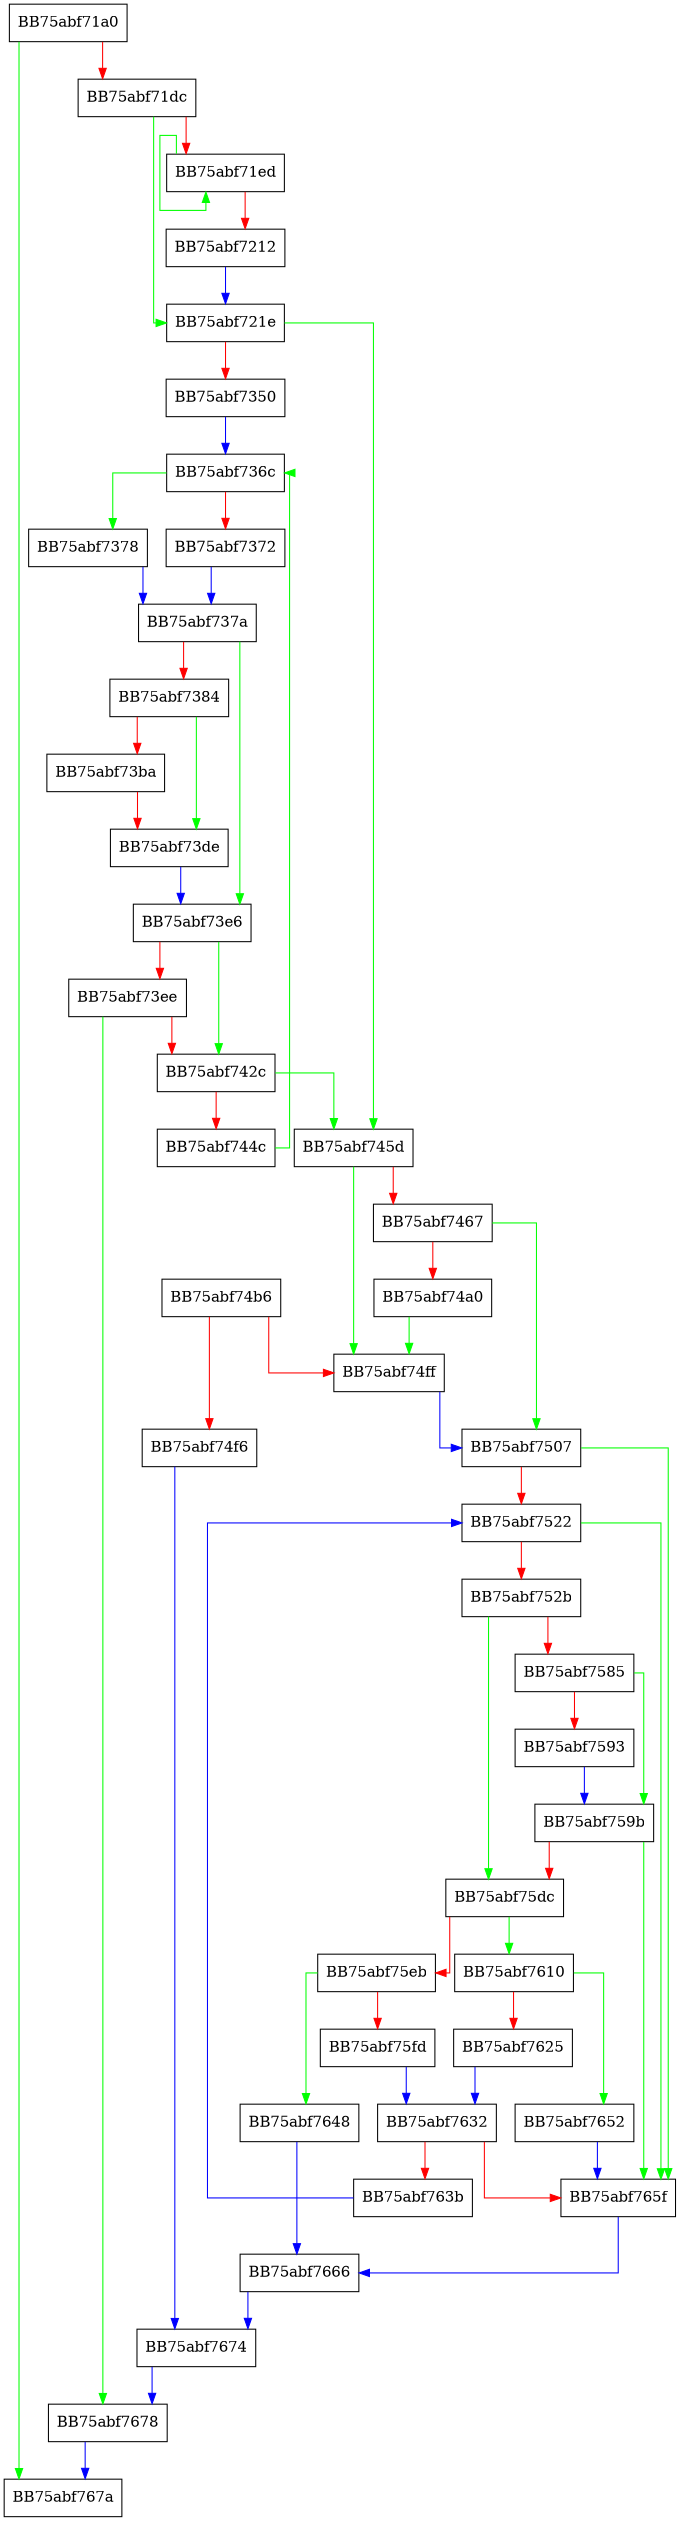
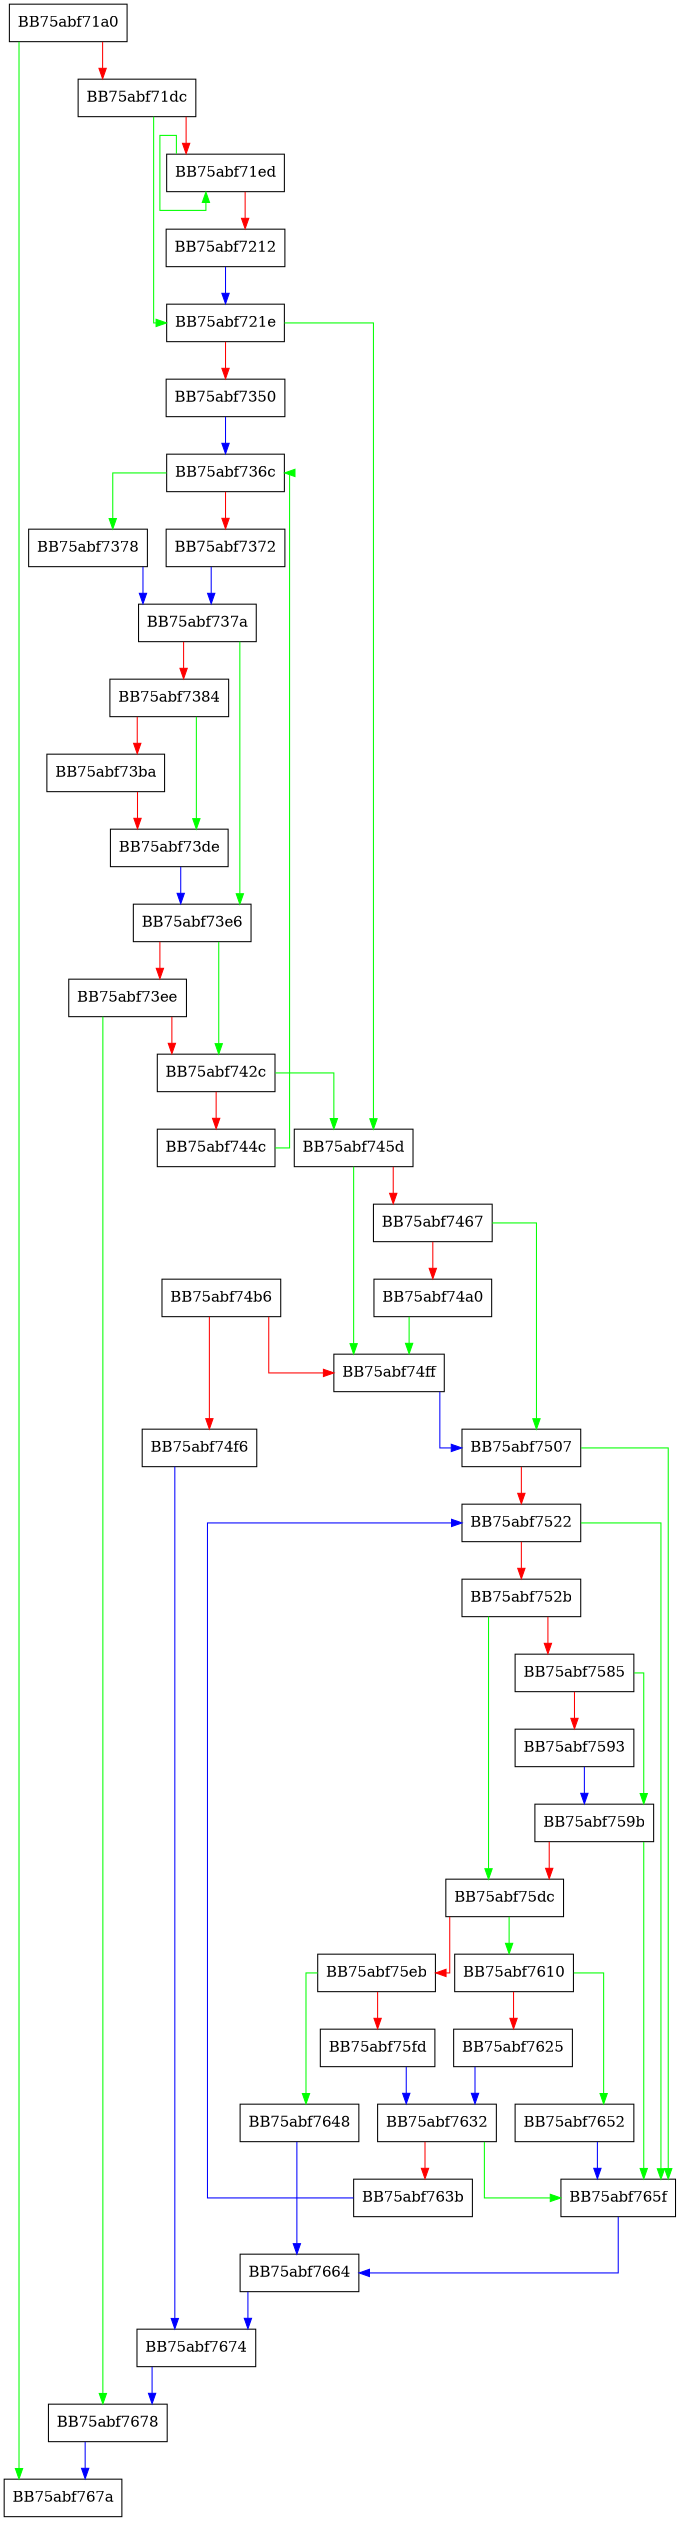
edge "BB75abf7632" -> "BB75abf765f": color red -> green
node "BB75abf7666": label "BB75abf7666" -> "BB75abf7664"
